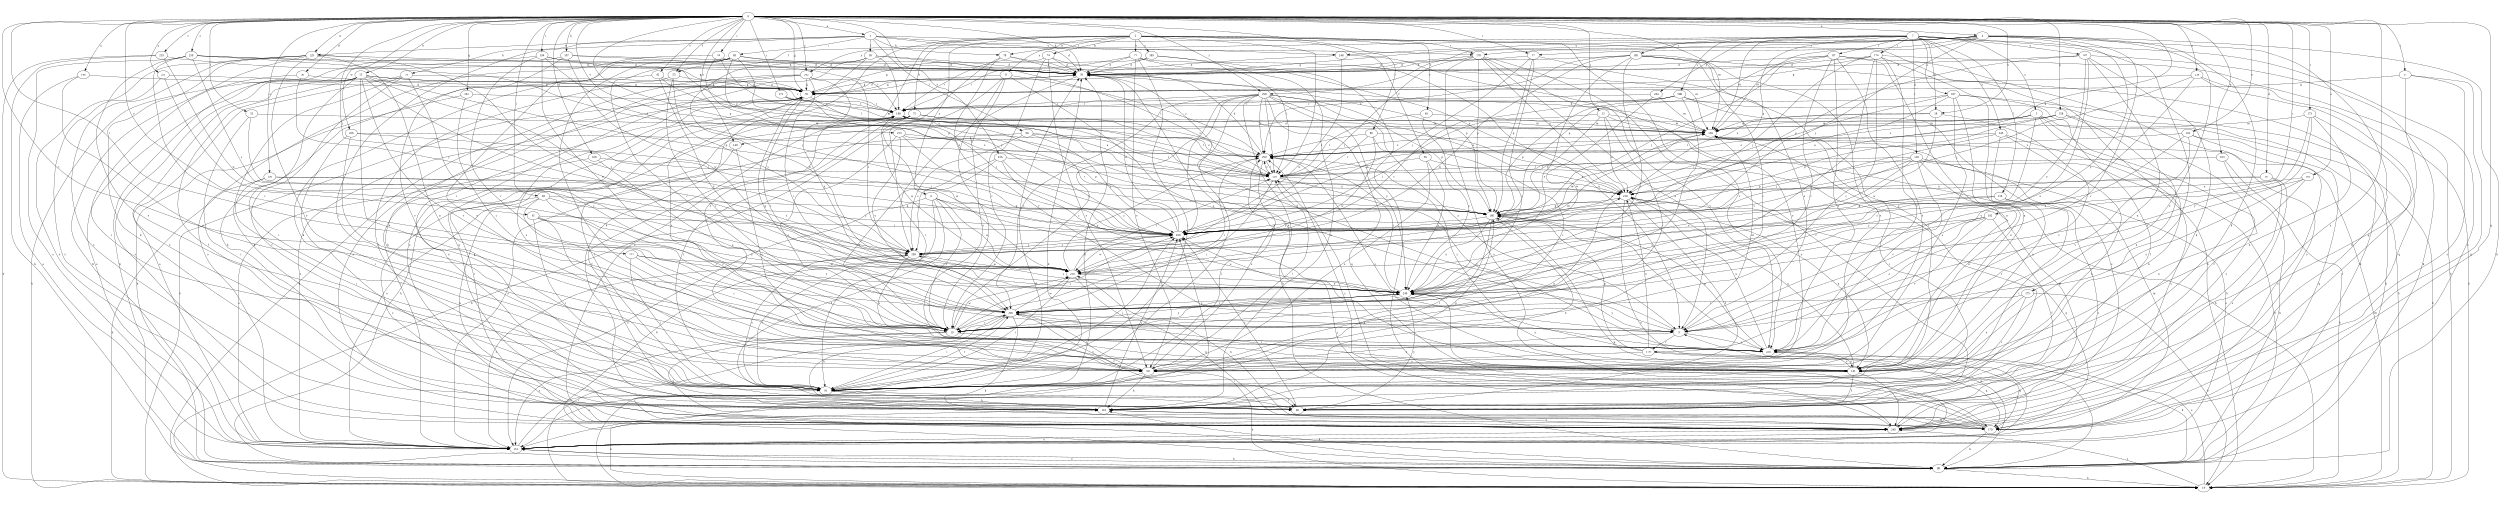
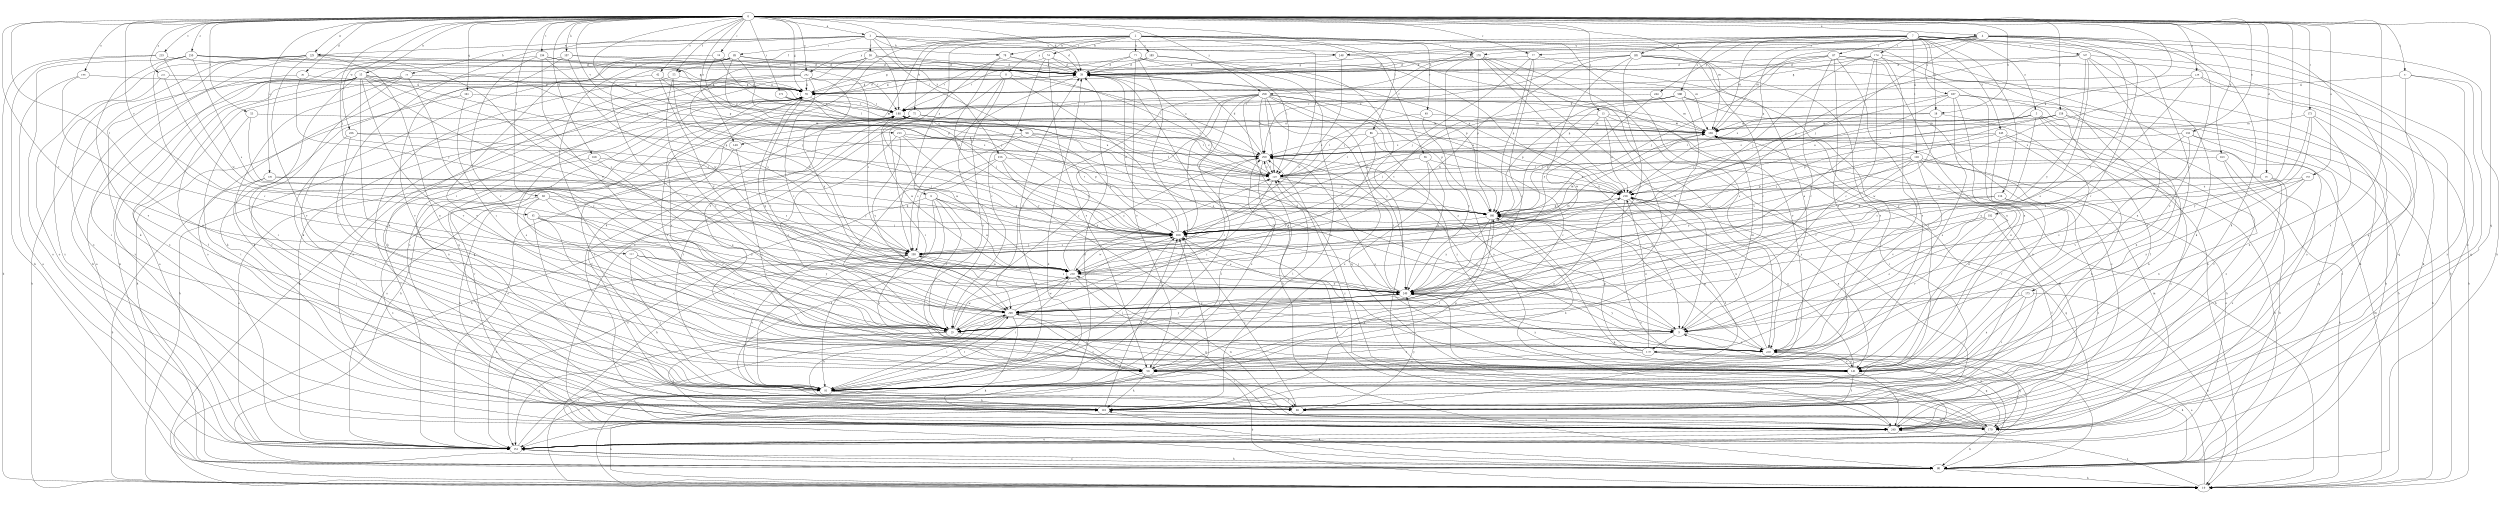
edge "192" -> "100": now "249" -> "100"
edge "141" -> "200": now "141" -> "70"
